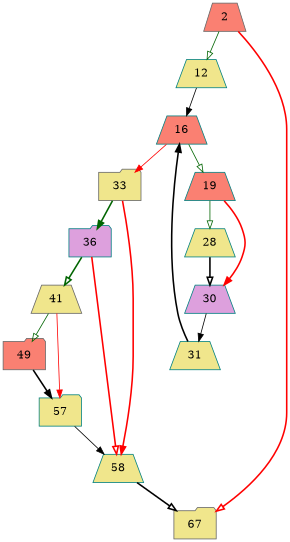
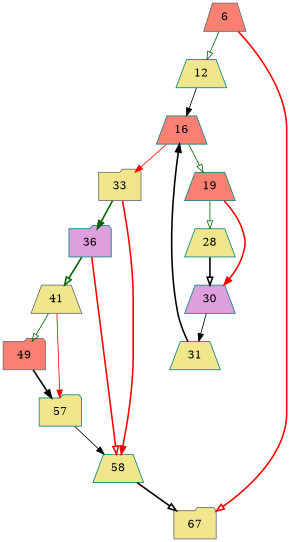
node "2": label "2" -> "6"
